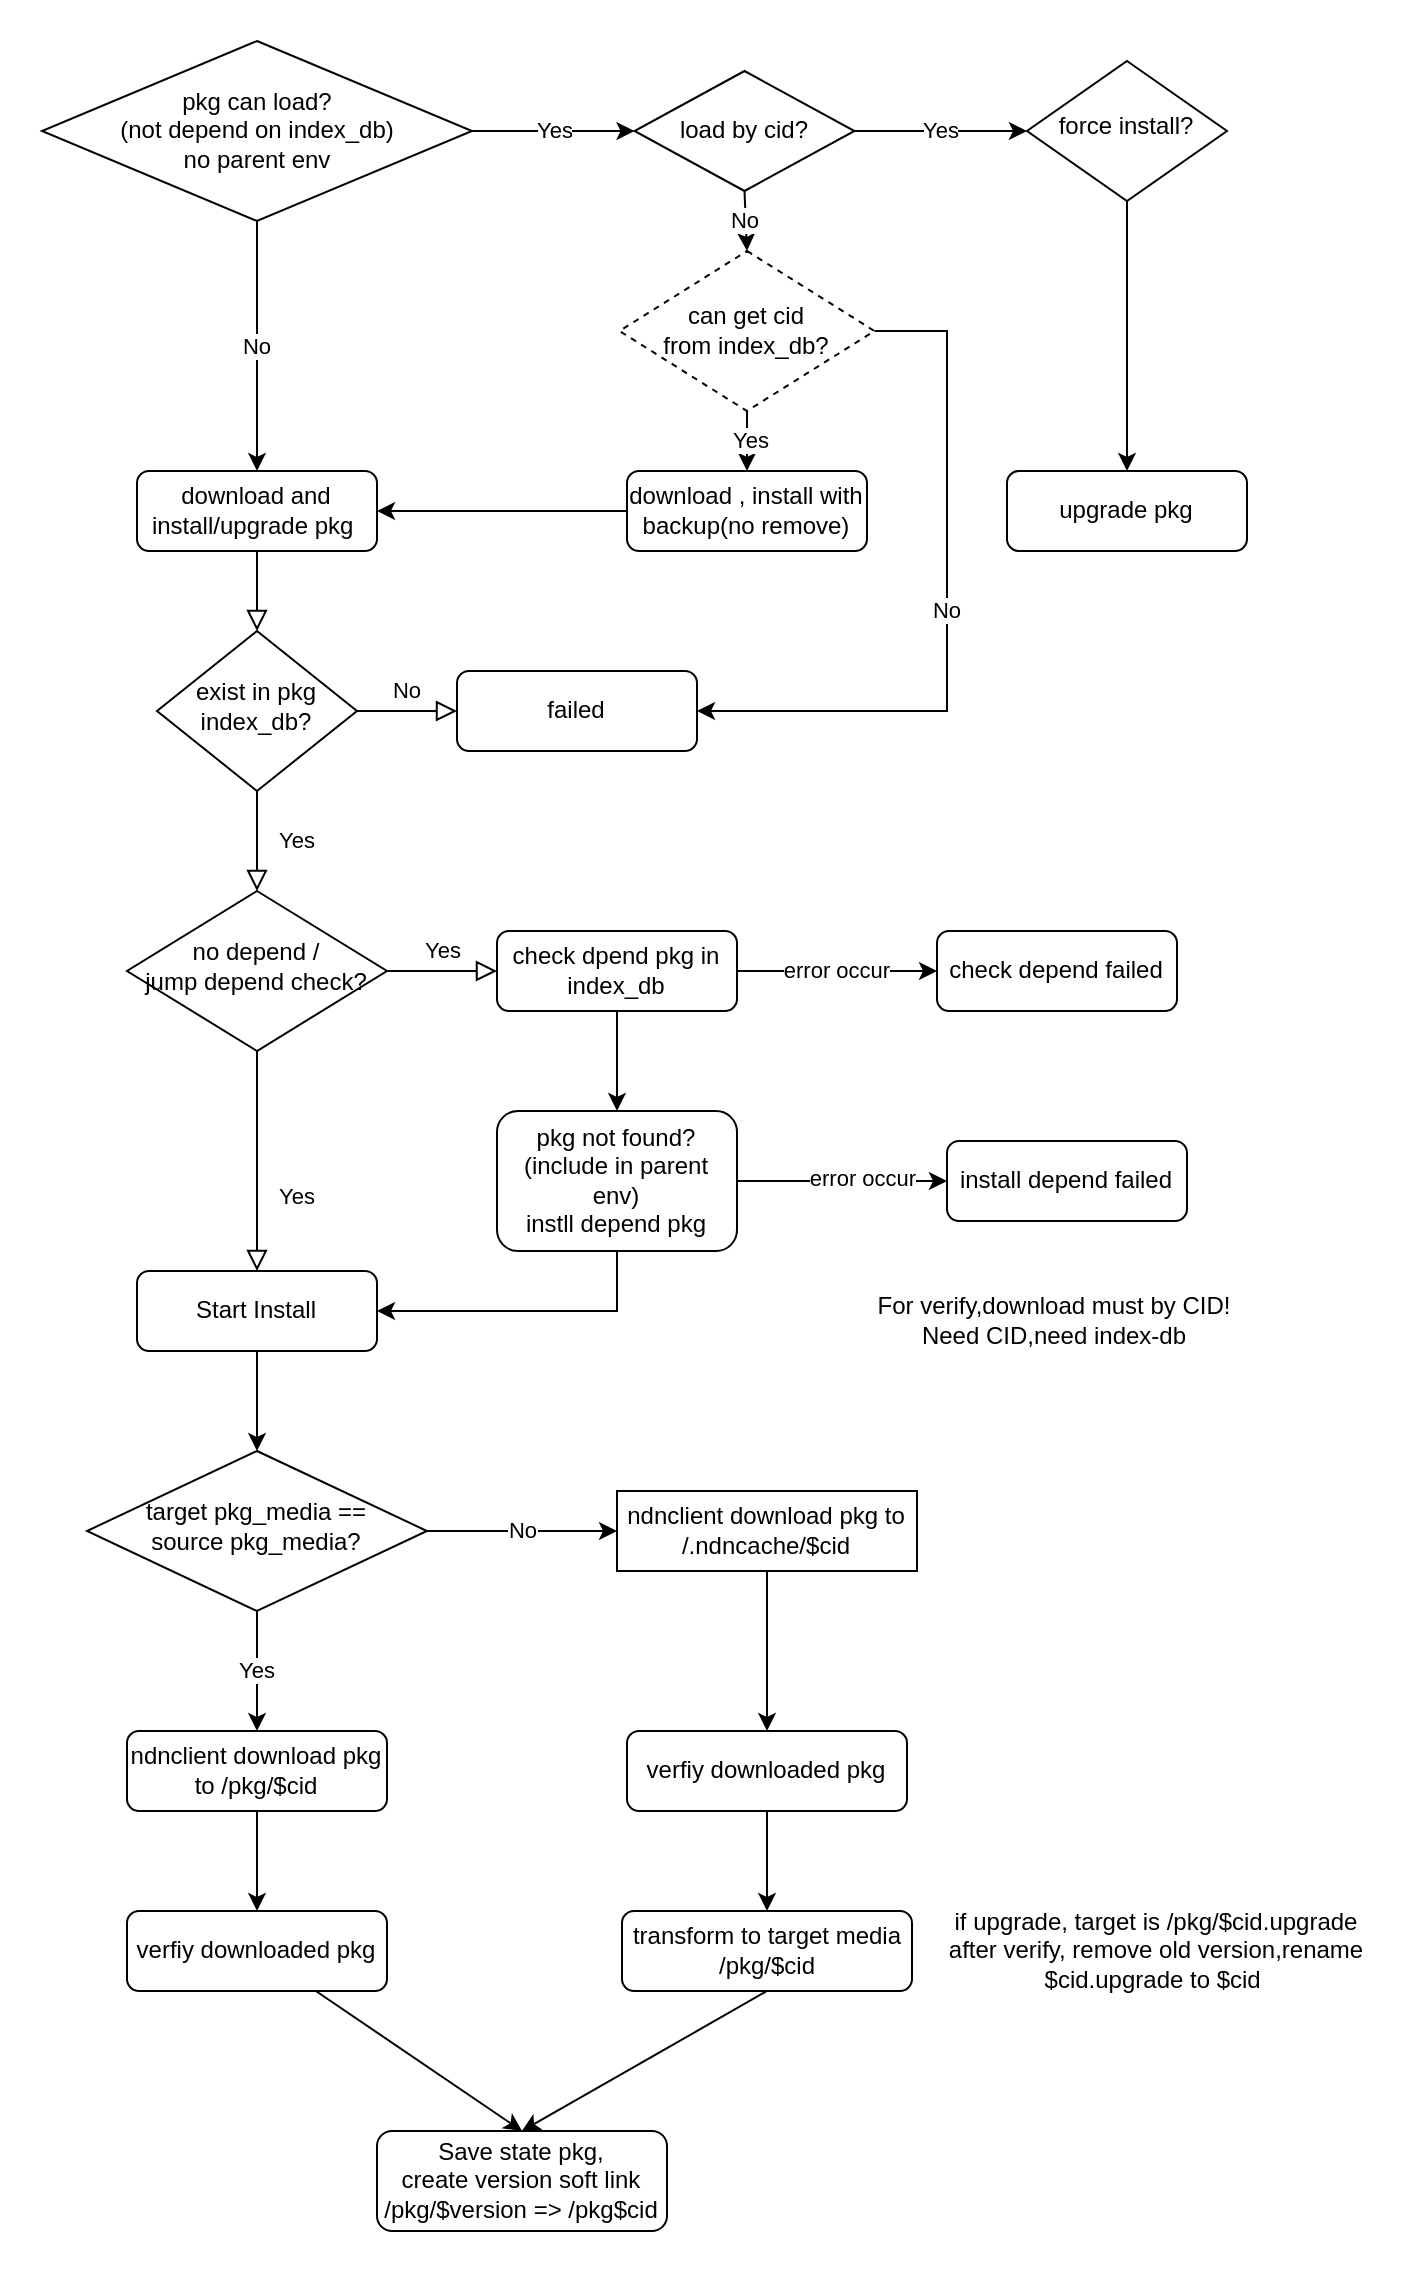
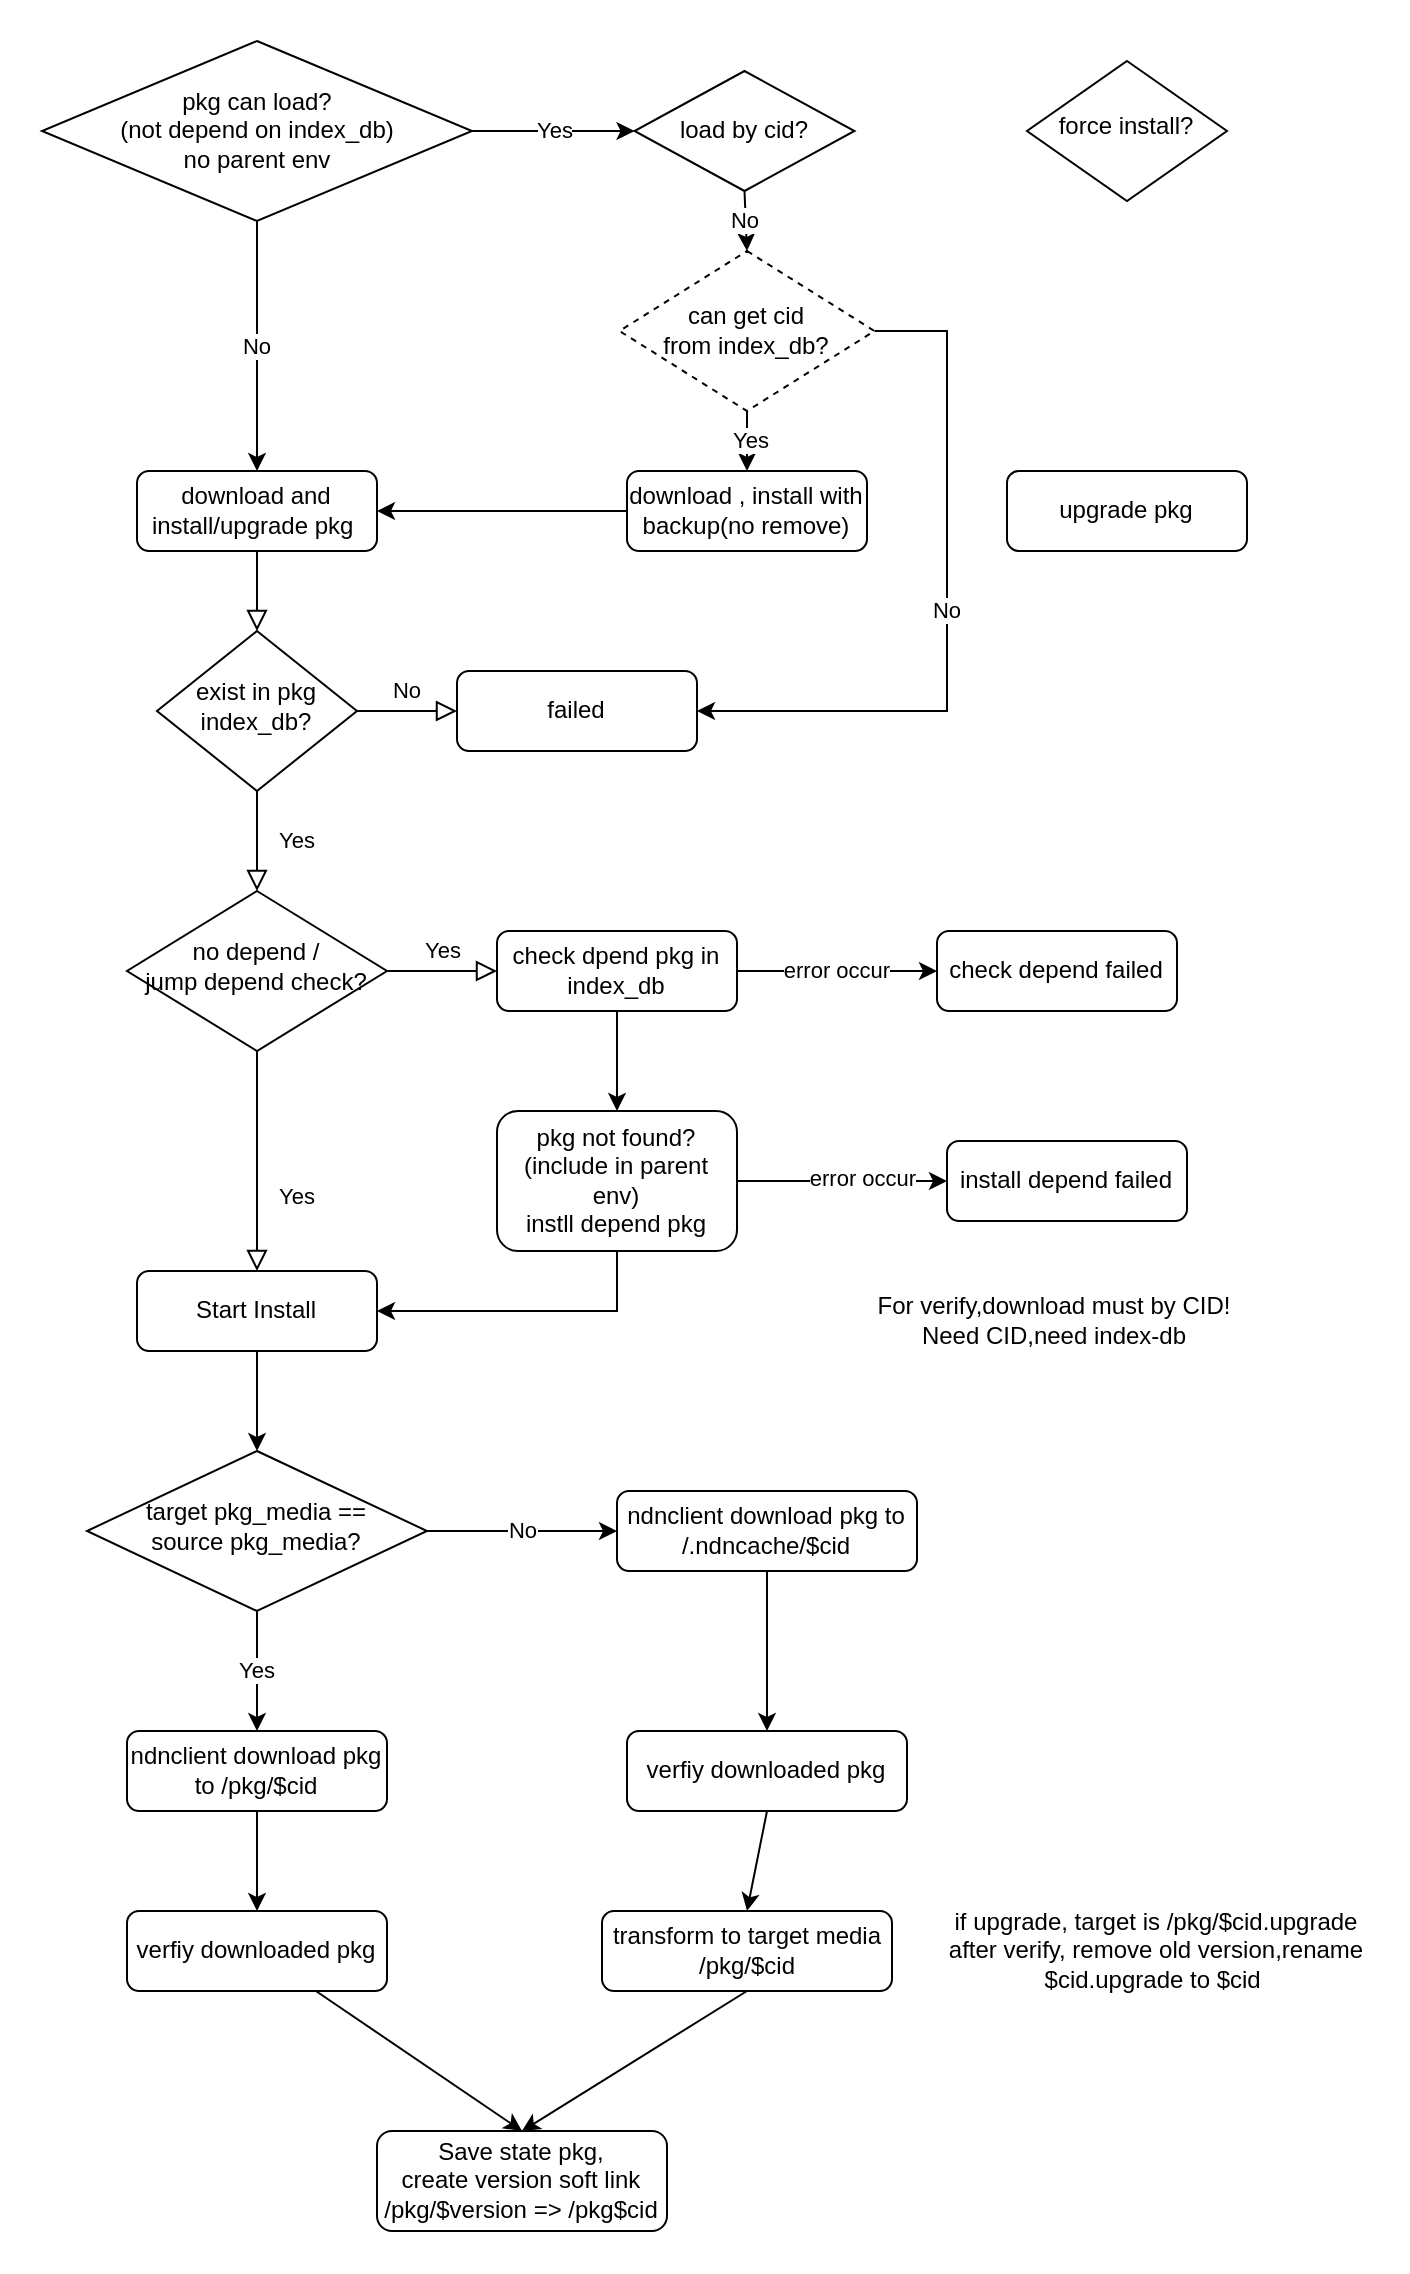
edge "load by cid?" -> "force install?": removed, label "Yes"
edge "force install?" -> "upgrade pkg": removed
node "ndnclient download pkg to /.ndncache/$cid": shape rectangle -> rounded rectangle
node "transform to target media /pkg/$cid": moved (767, 1951) -> (747, 1951)
